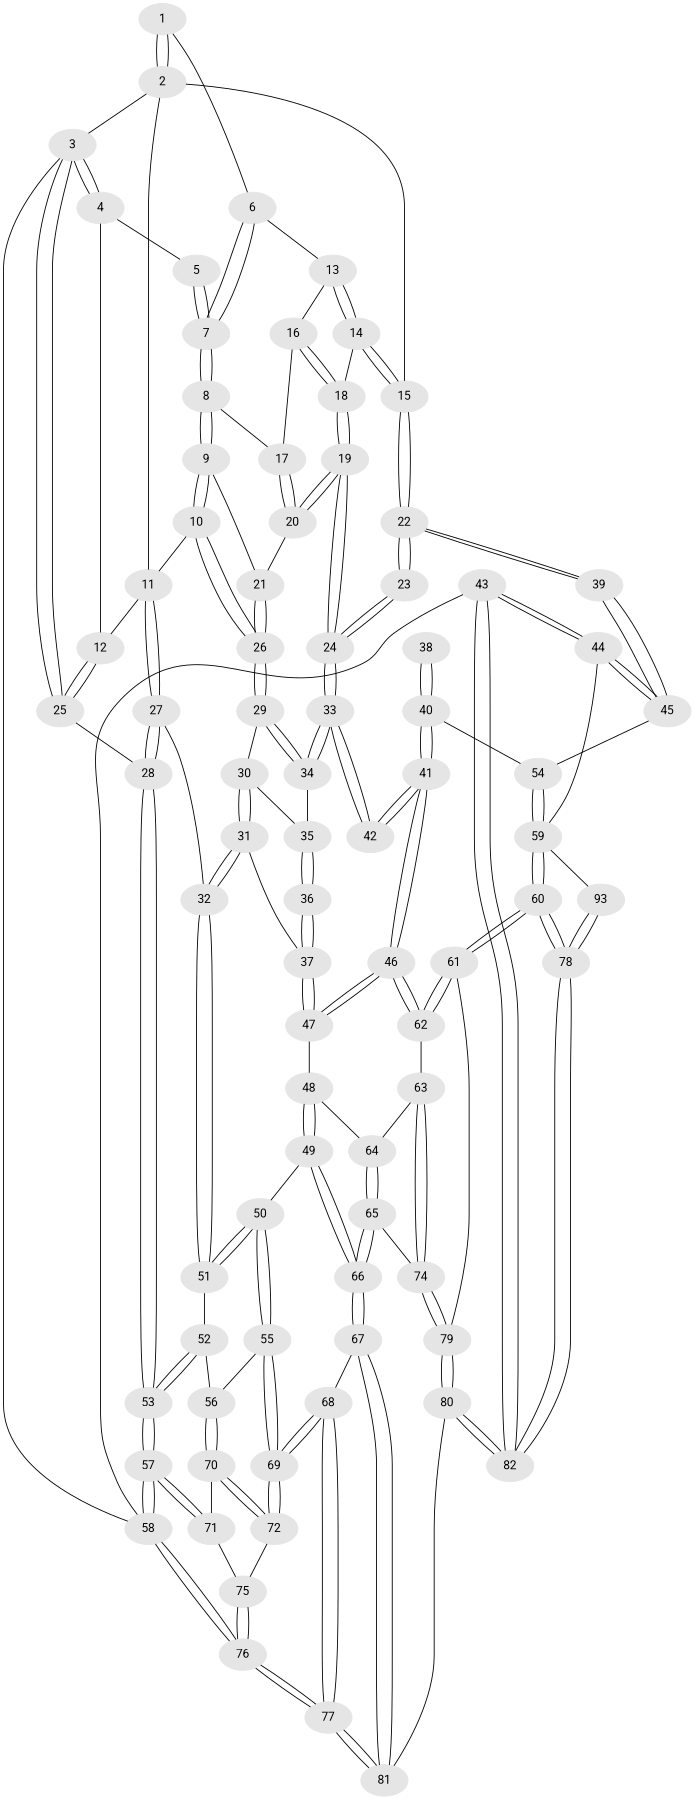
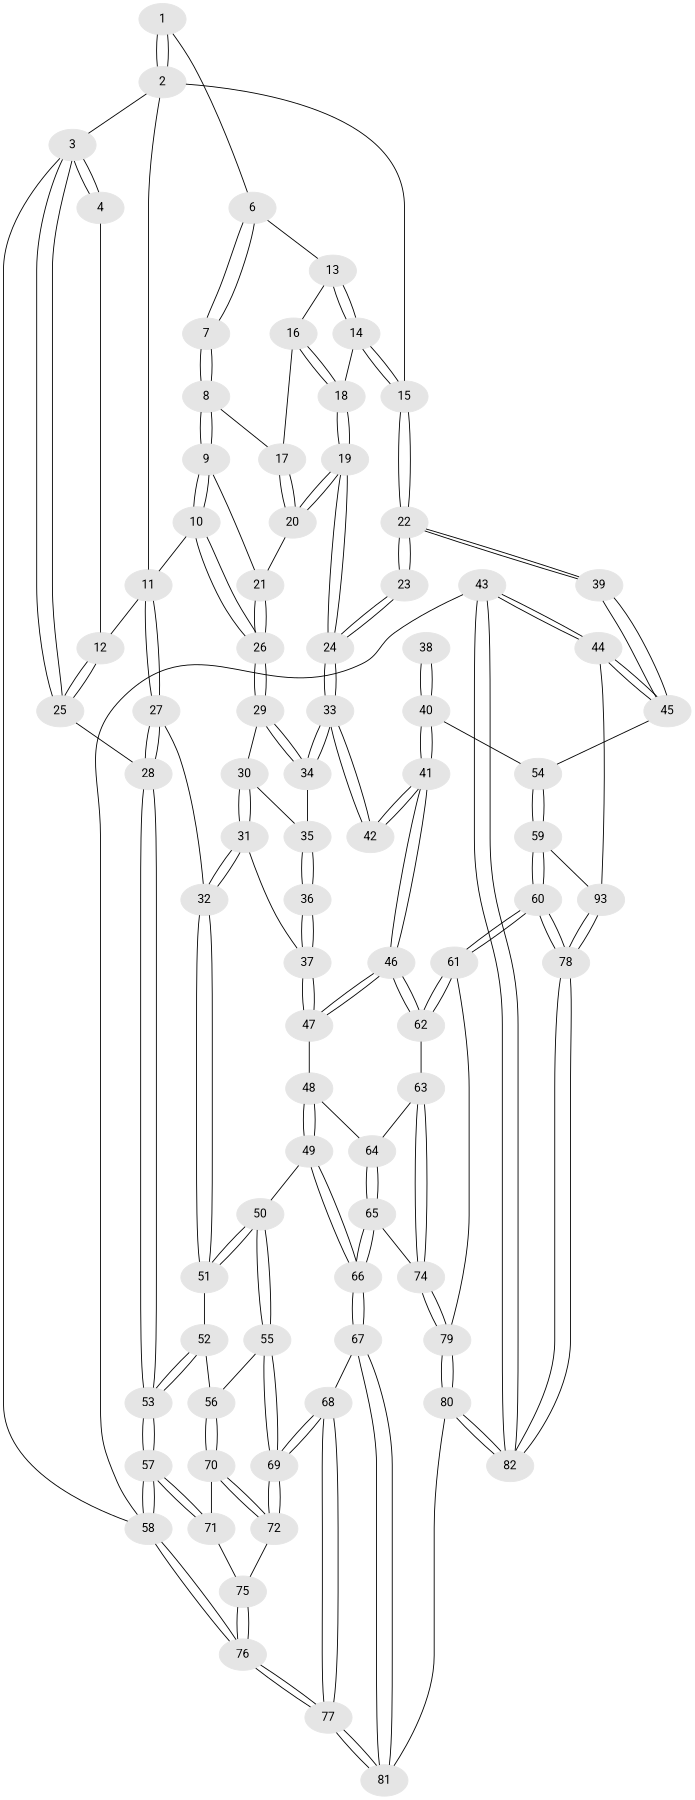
node "5": removed
edge "44" -- "59": now "44" -- "93"
